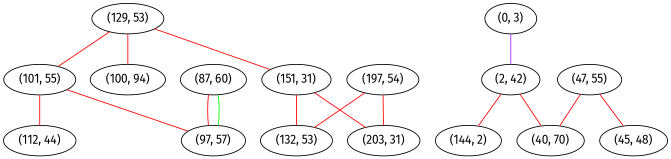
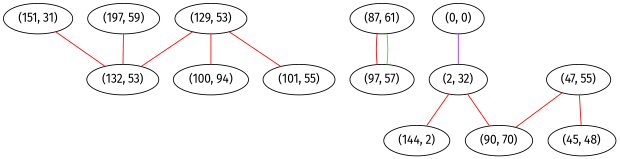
node "(0, 3)": label "(0, 3)" -> "(0, 0)"
edge "(129, 53)" -- "(151, 31)": now "(129, 53)" -- "(132, 53)"
node "(87, 60)": label "(87, 60)" -> "(87, 61)"
node "(197, 54)": label "(197, 54)" -> "(197, 59)"
node "(2, 42)": label "(2, 42)" -> "(2, 32)"
edge "(101, 55)" -- "(97, 57)": removed
node "(112, 44)": removed
node "(203, 31)": removed
node "(40, 70)": label "(40, 70)" -> "(90, 70)"
